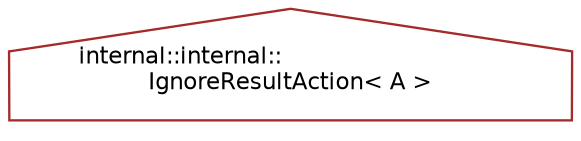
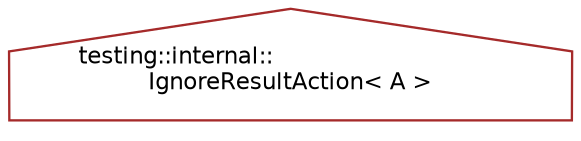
node "internal::internal:: IgnoreResultAction< A >": label "internal::internal:: IgnoreResultAction< A >" -> "testing::internal:: IgnoreResultAction< A >"
